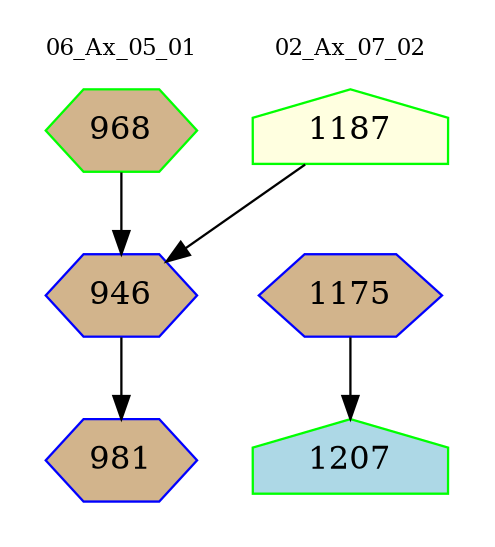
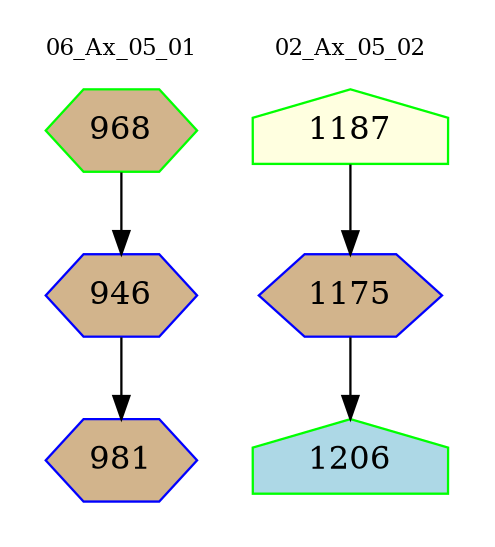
cluster "02_Ax_07_02": label "02_Ax_07_02" -> "02_Ax_05_02"
edge "1187" -> "946": now "1187" -> "1175"
node "1207": label "1207" -> "1206"
